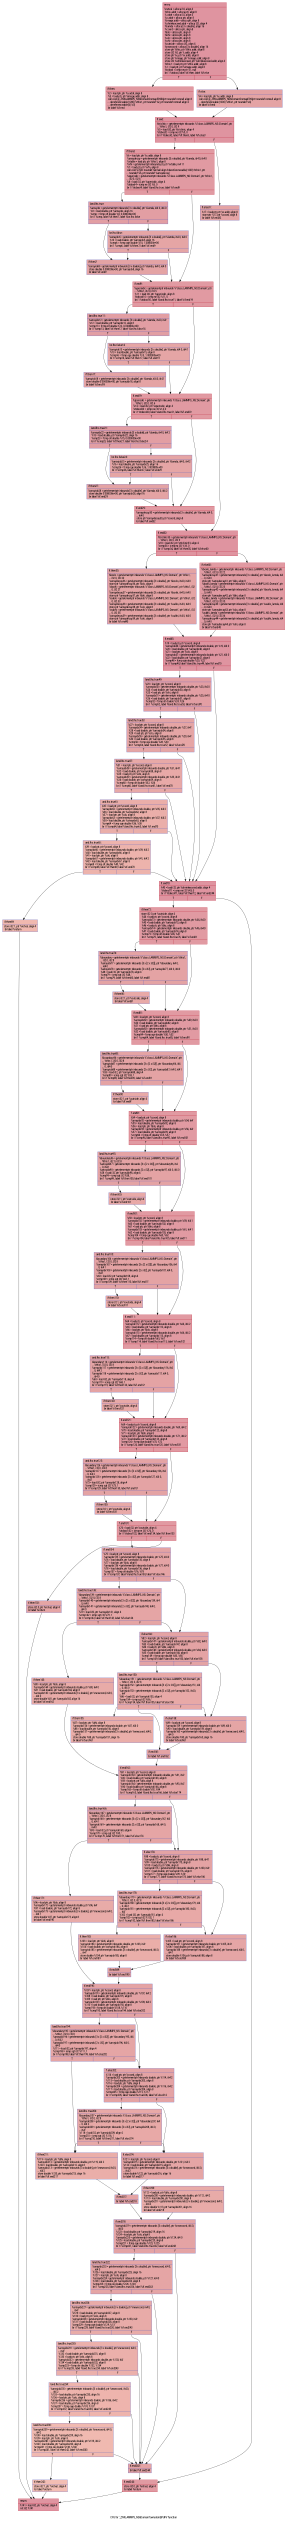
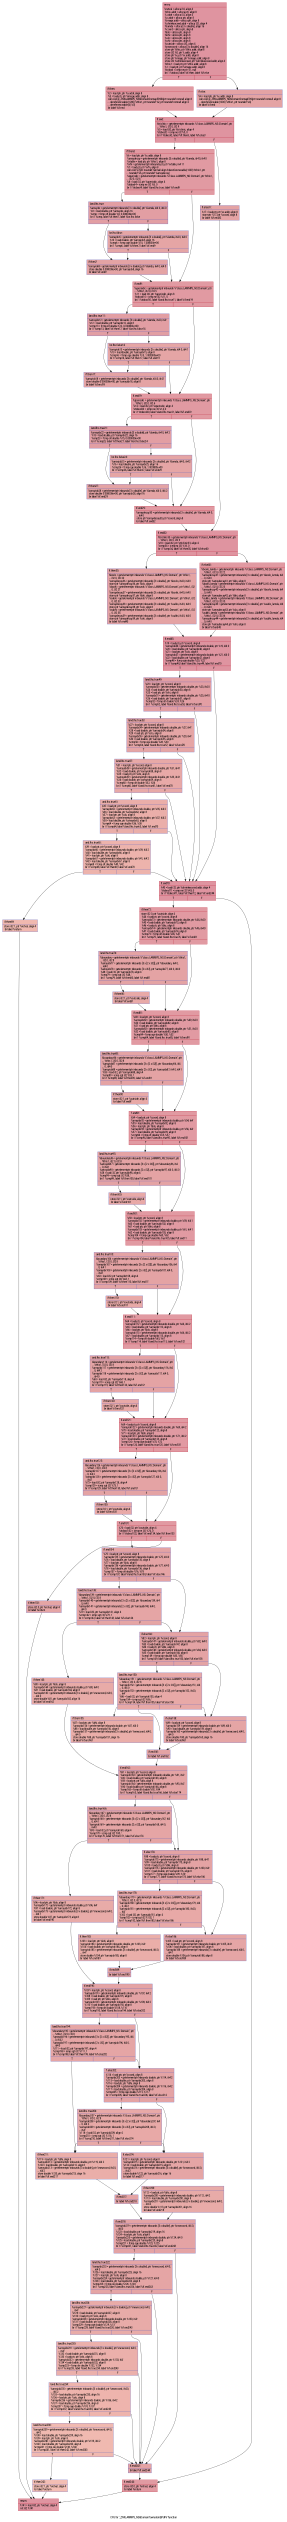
edge "lor.lhs.false14:" -> "if.then17:": added
